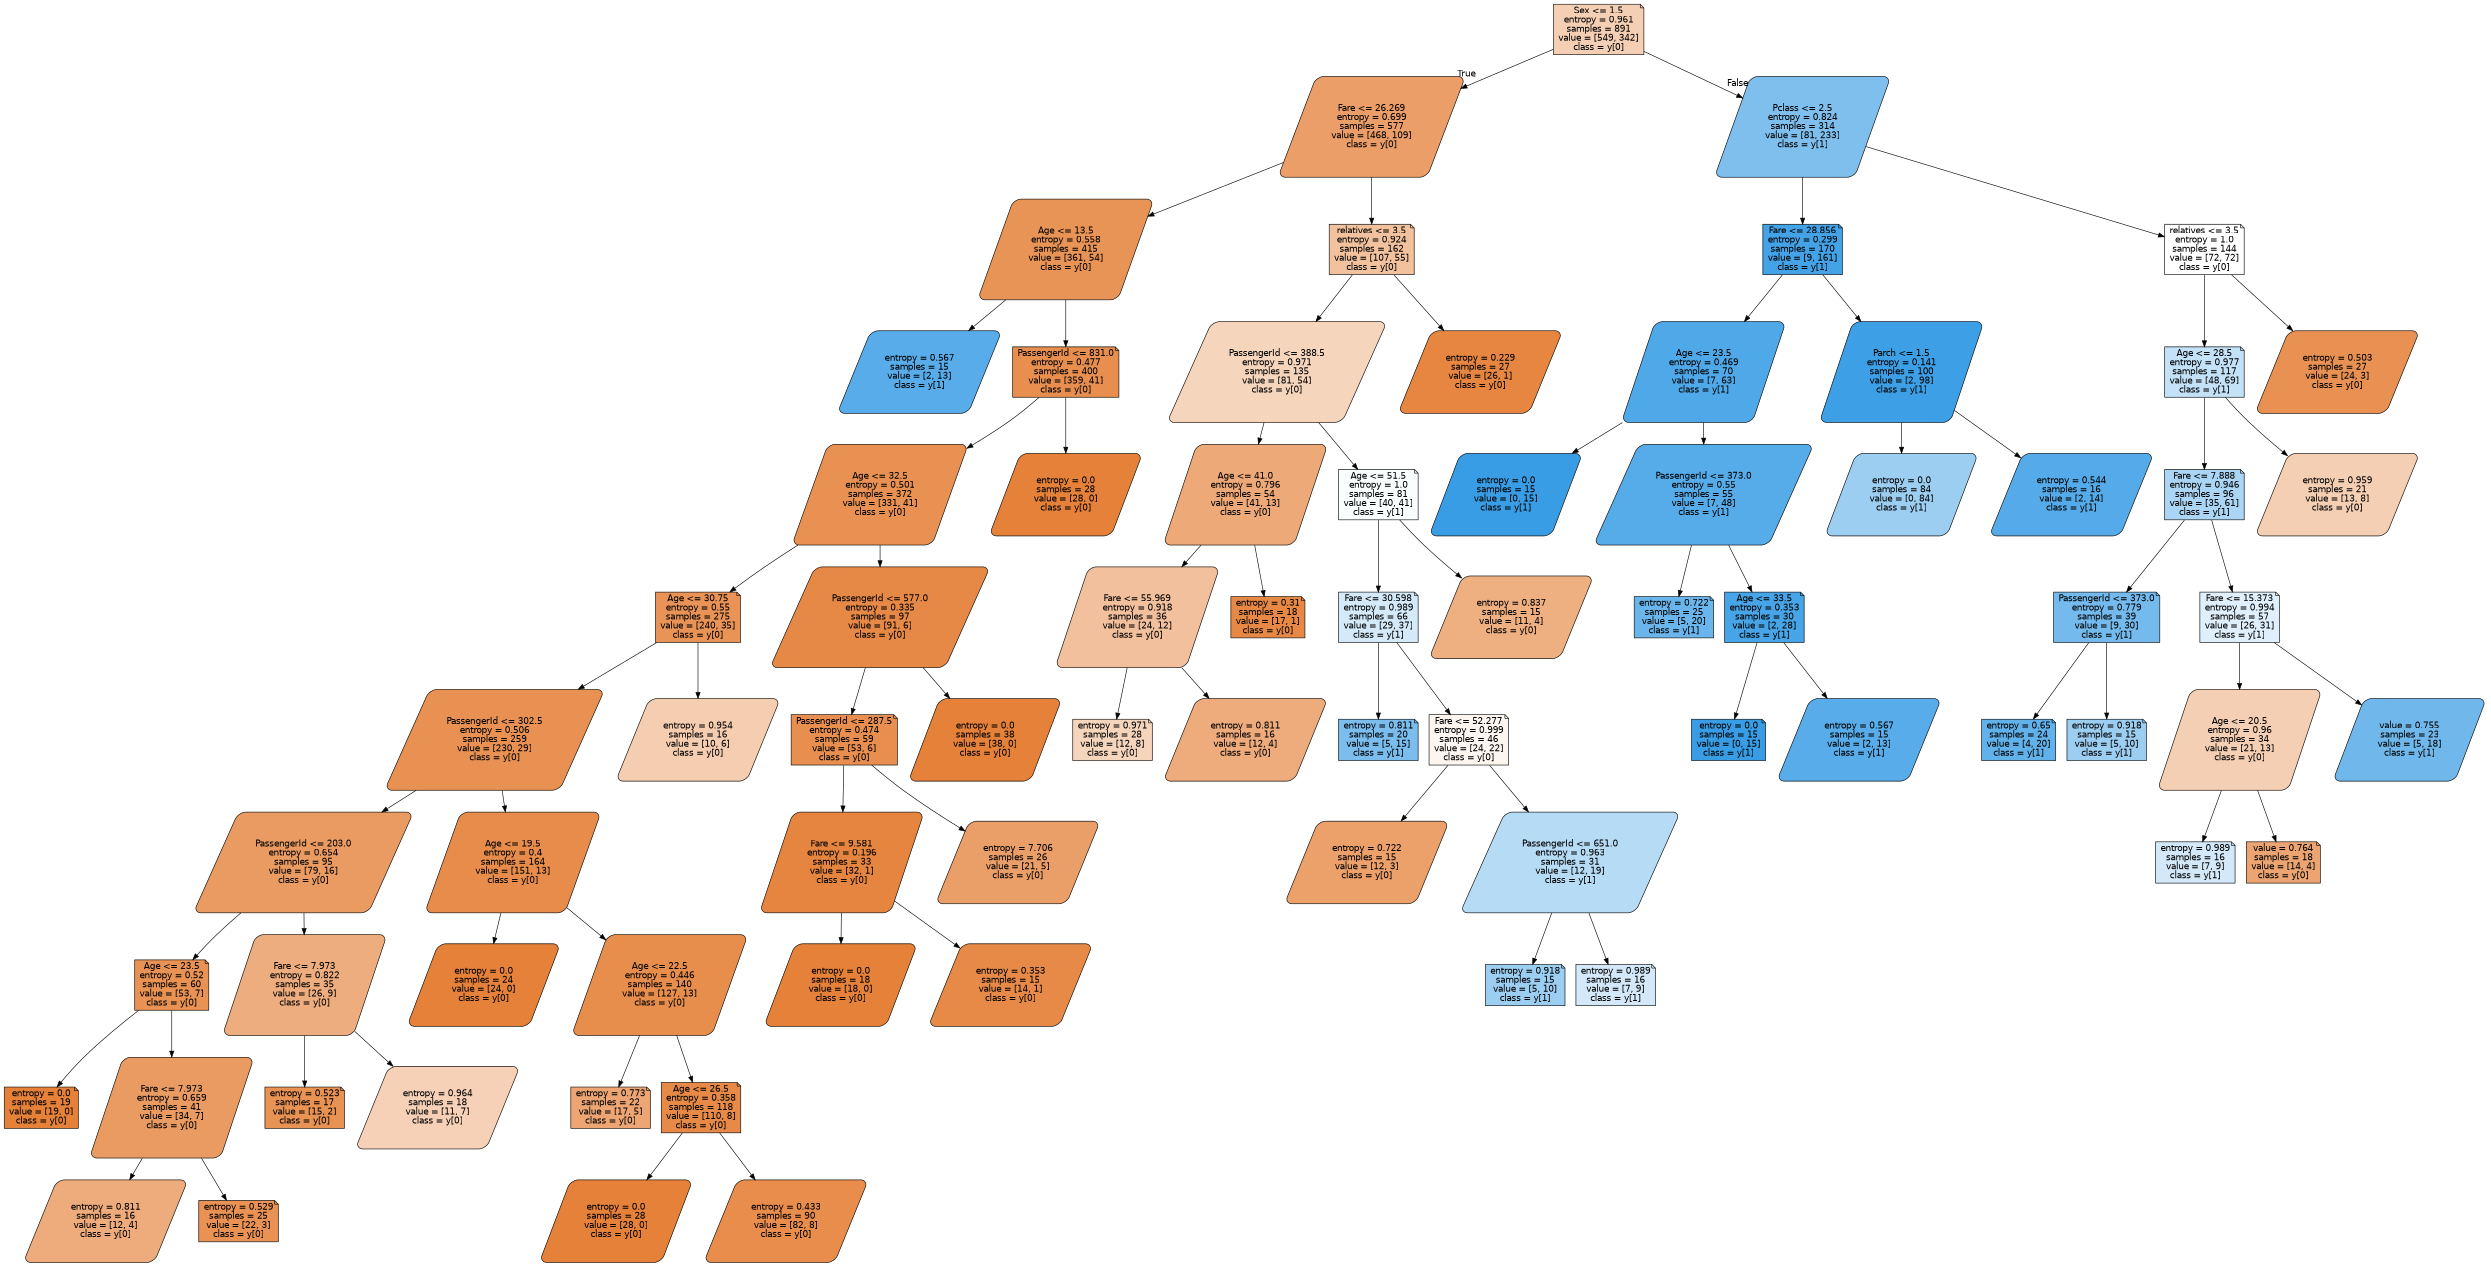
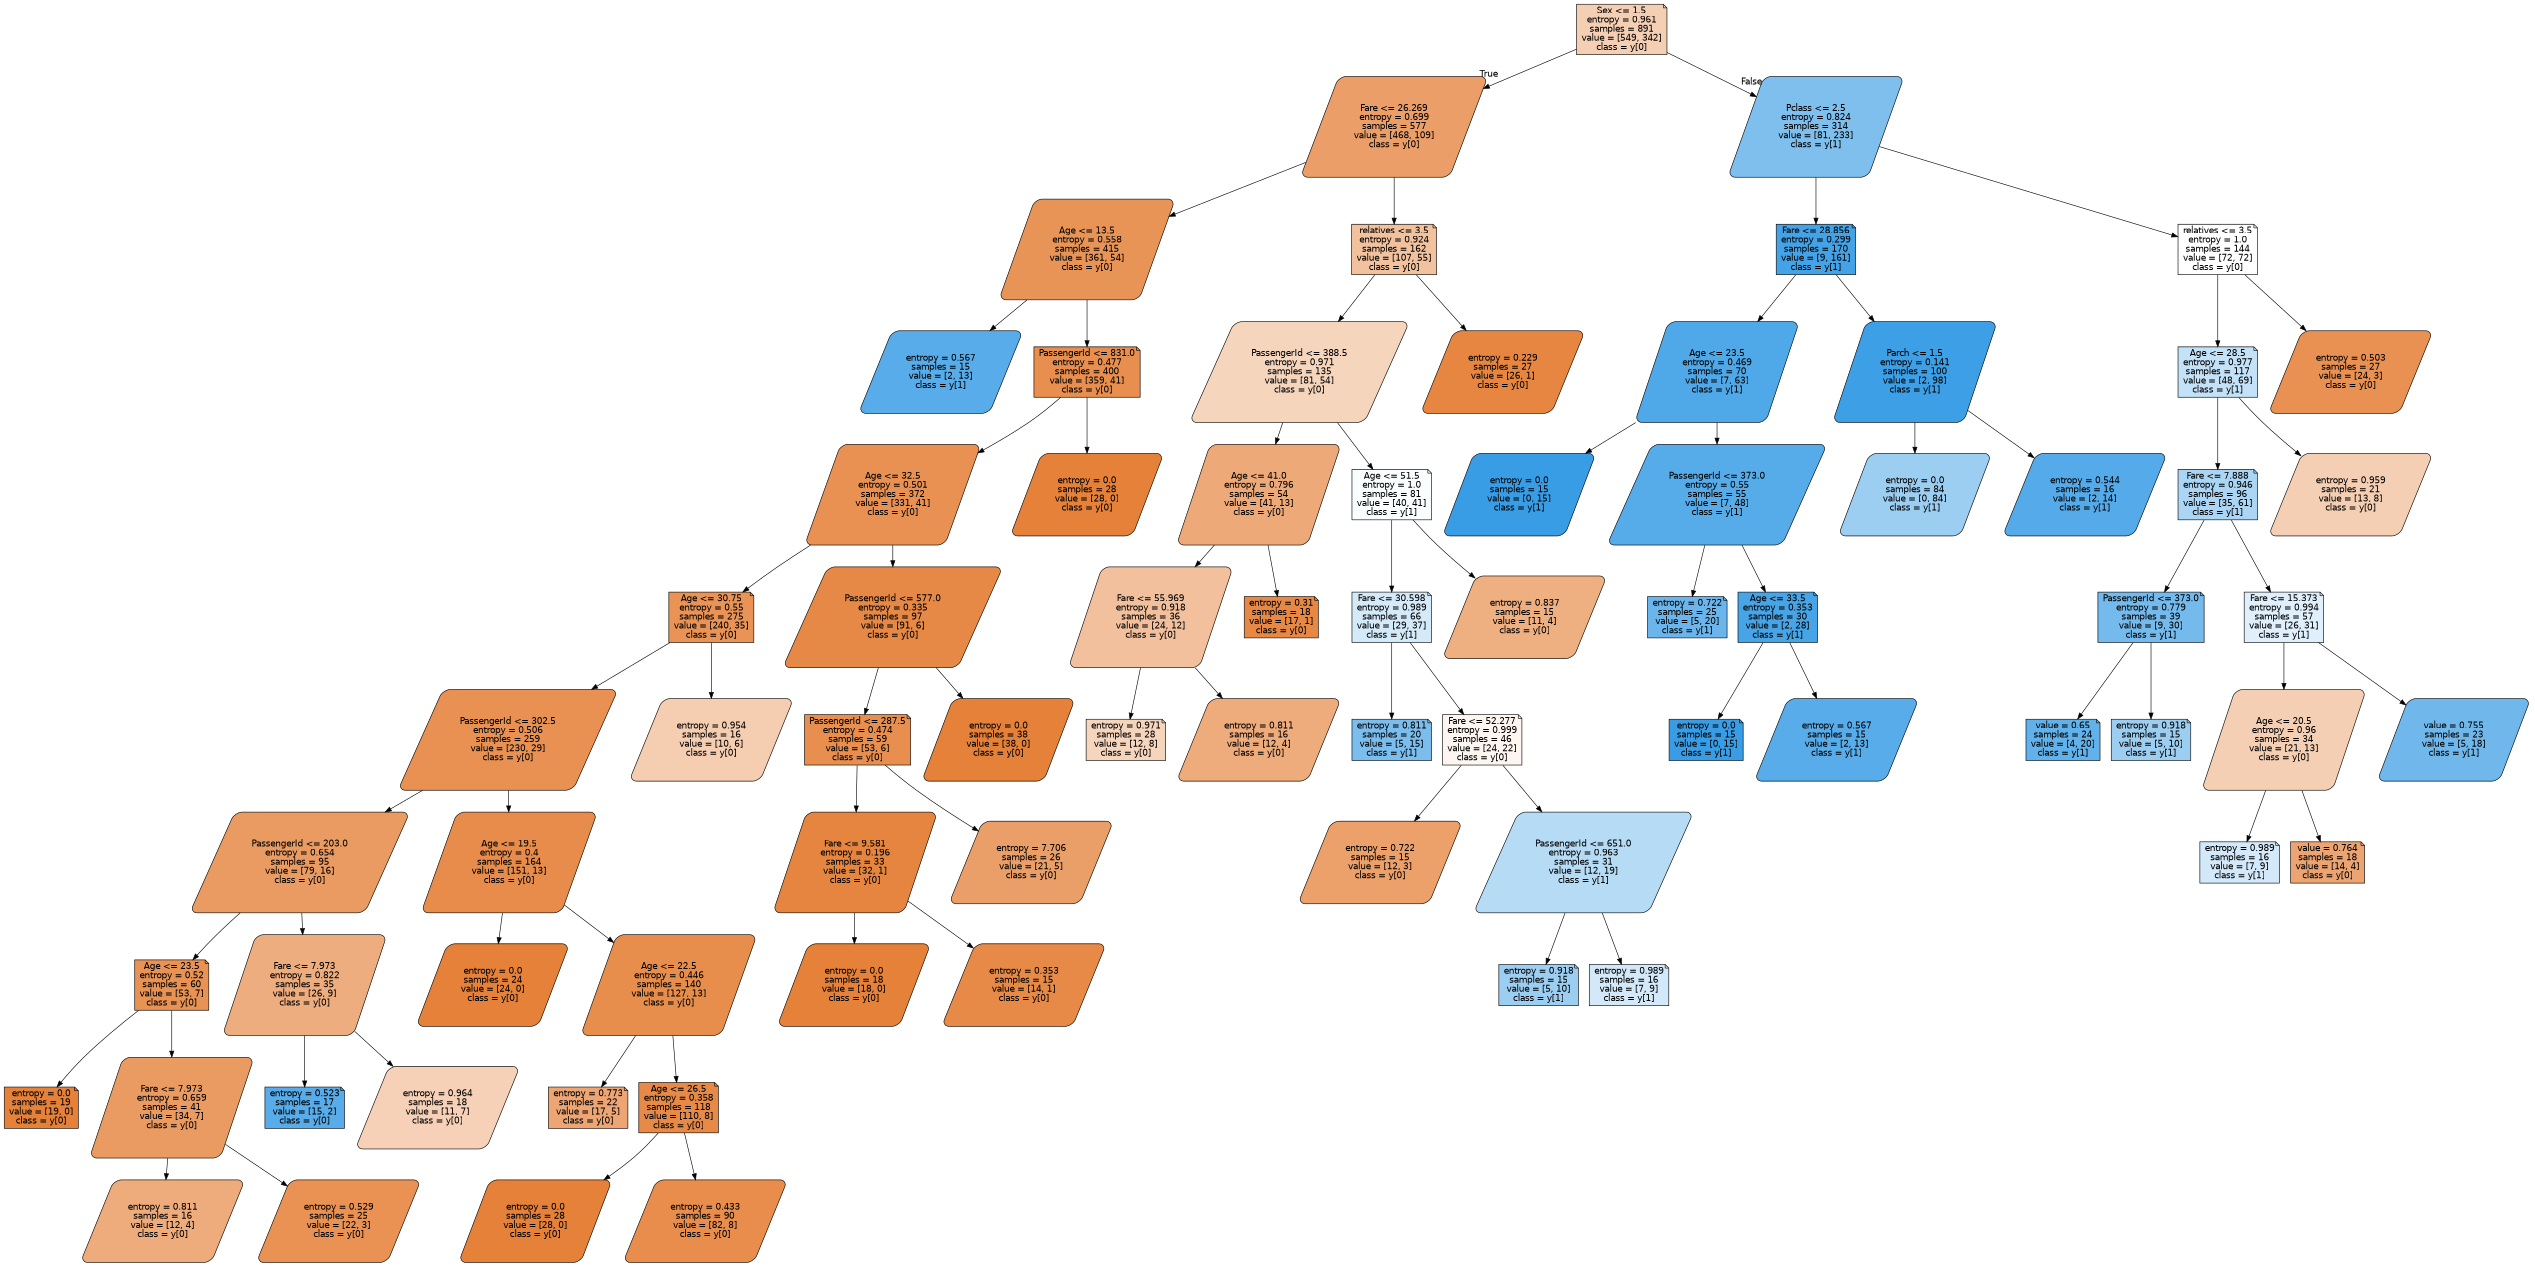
node "entropy = 0.65 samples = 24 value = [4, 20] class = y[1]": label "entropy = 0.65 samples = 24 value = [4, 20] class = y[1]" -> "value = 0.65 samples = 24 value = [4, 20] class = y[1]"
node "entropy = 0.523 samples = 17 value = [15, 2] class = y[0]": fillcolor #e89253 -> #57ace9
node "entropy = 0.529 samples = 25 value = [22, 3] class = y[0]": shape note -> parallelogram
